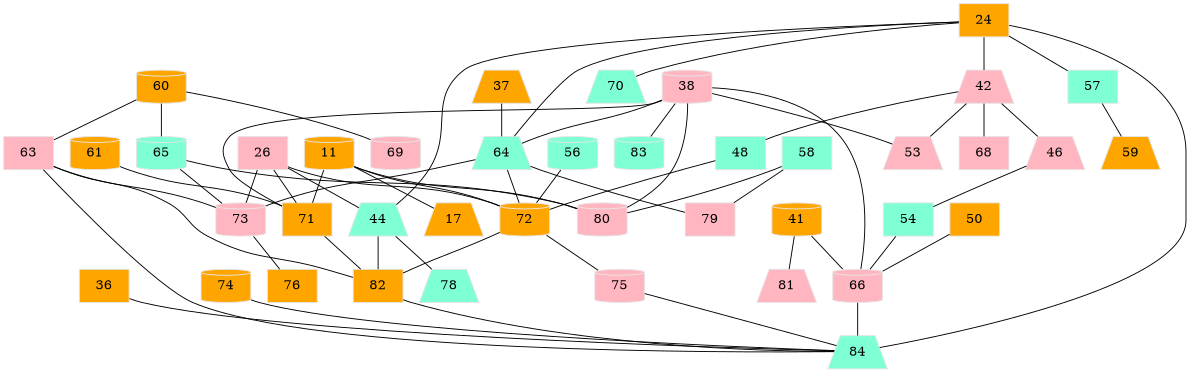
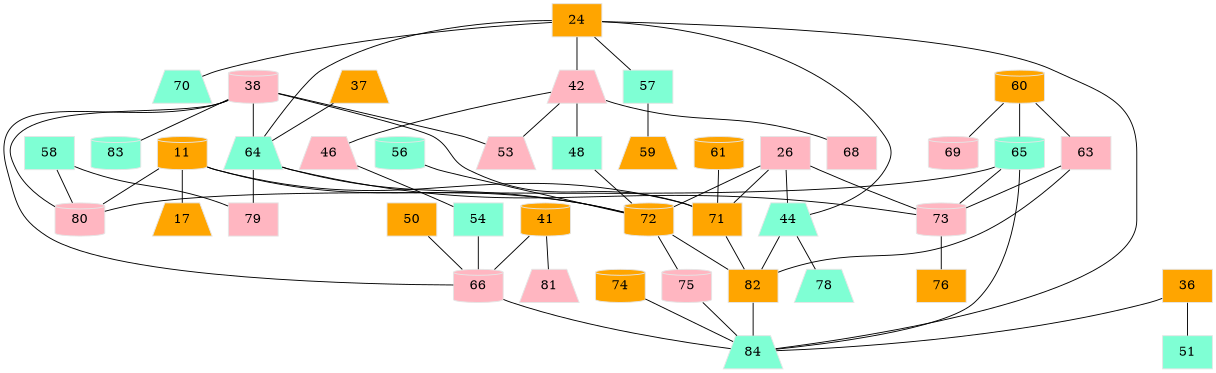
edge "63" -- "84": now "65" -- "84"
node "51": added
